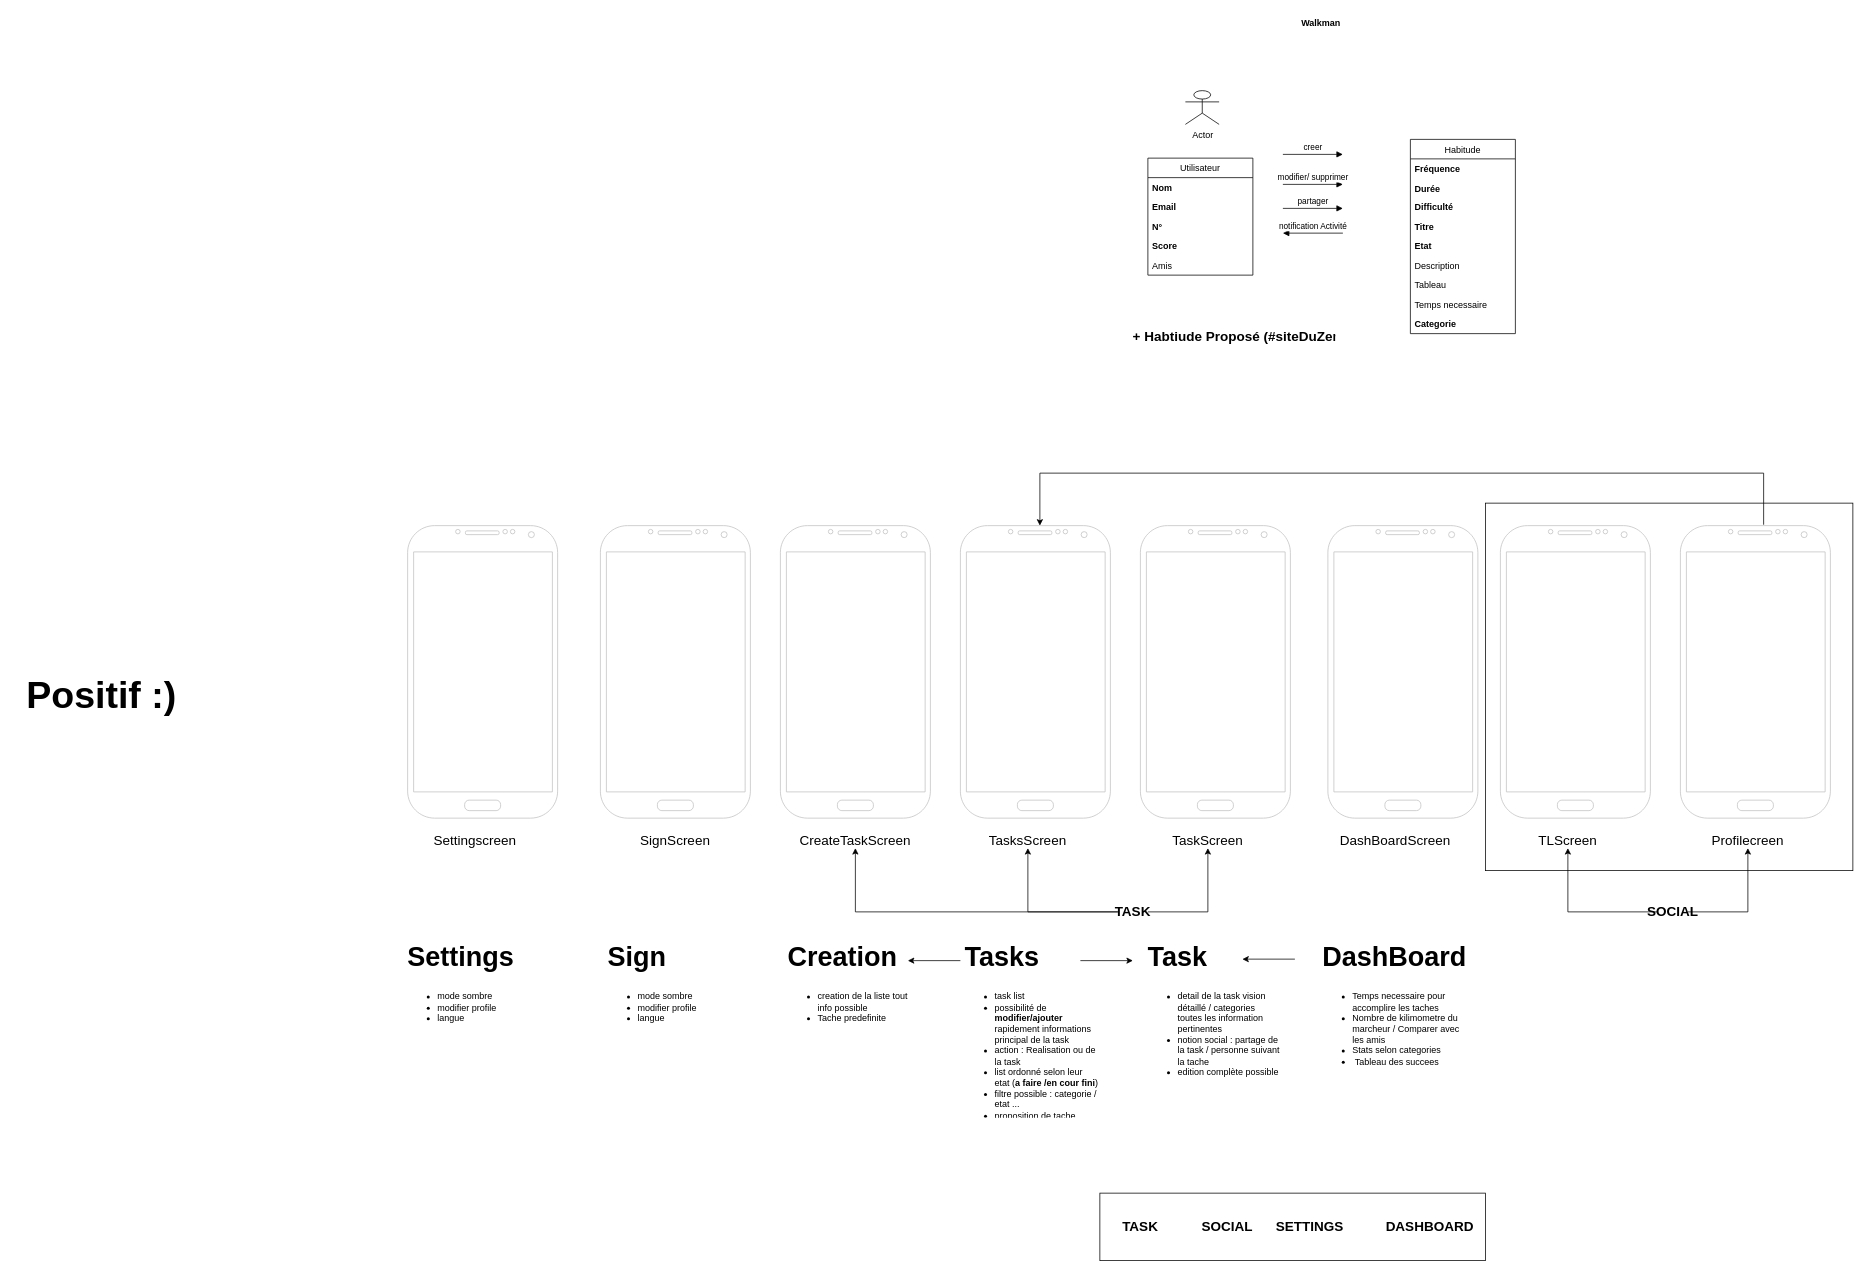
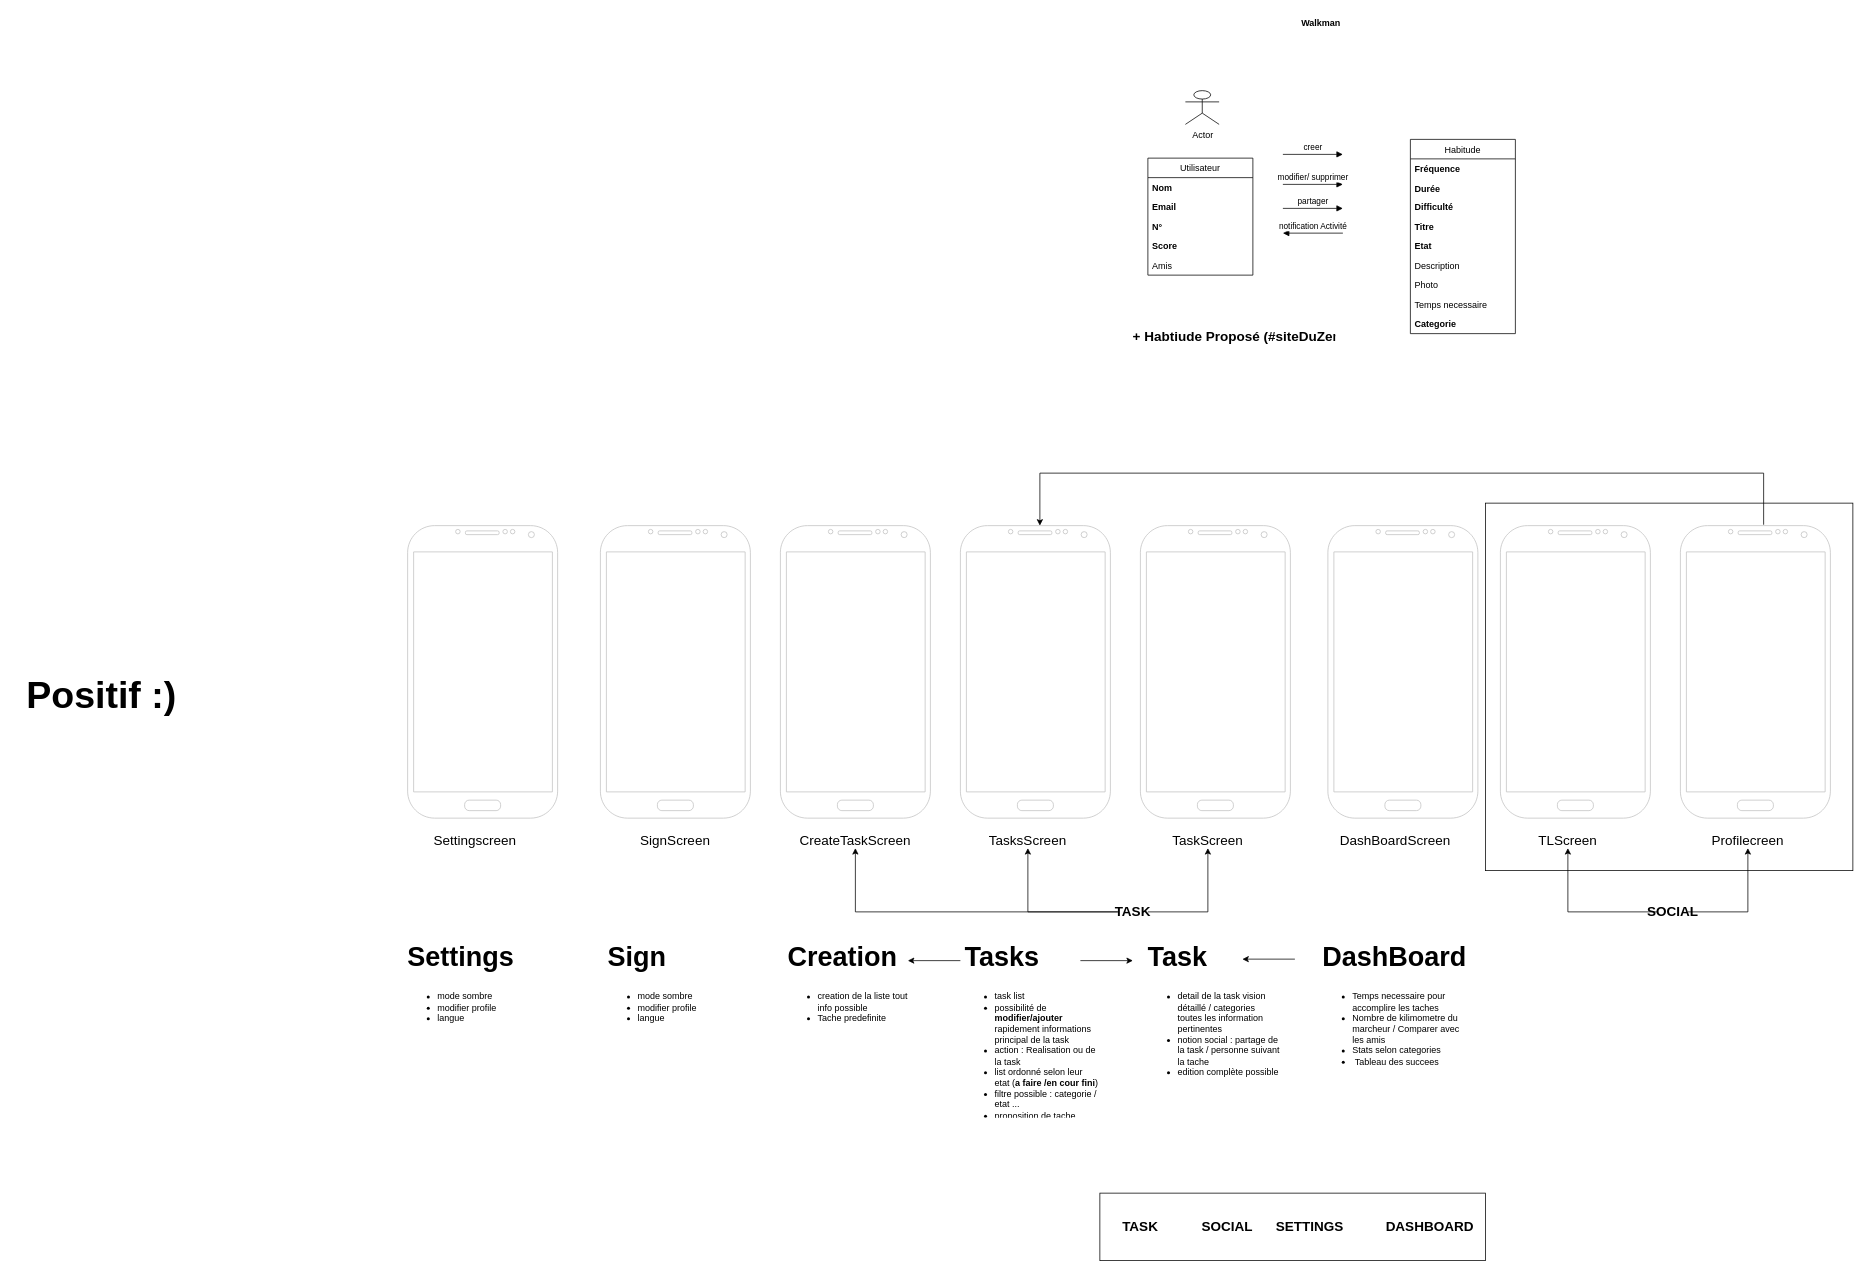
node "Tableau": label "Tableau" -> "Photo"
